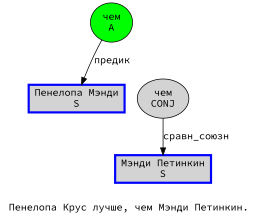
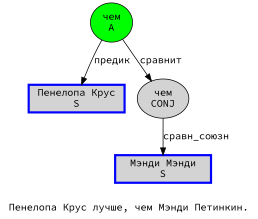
edge "чем A" -> "чем CONJ": added, label "сравнит"
node "Пенелопа Мэнди S": label "Пенелопа Мэнди S" -> "Пенелопа Крус S"
node "Мэнди Петинкин S": label "Мэнди Петинкин S" -> "Мэнди Мэнди S"
